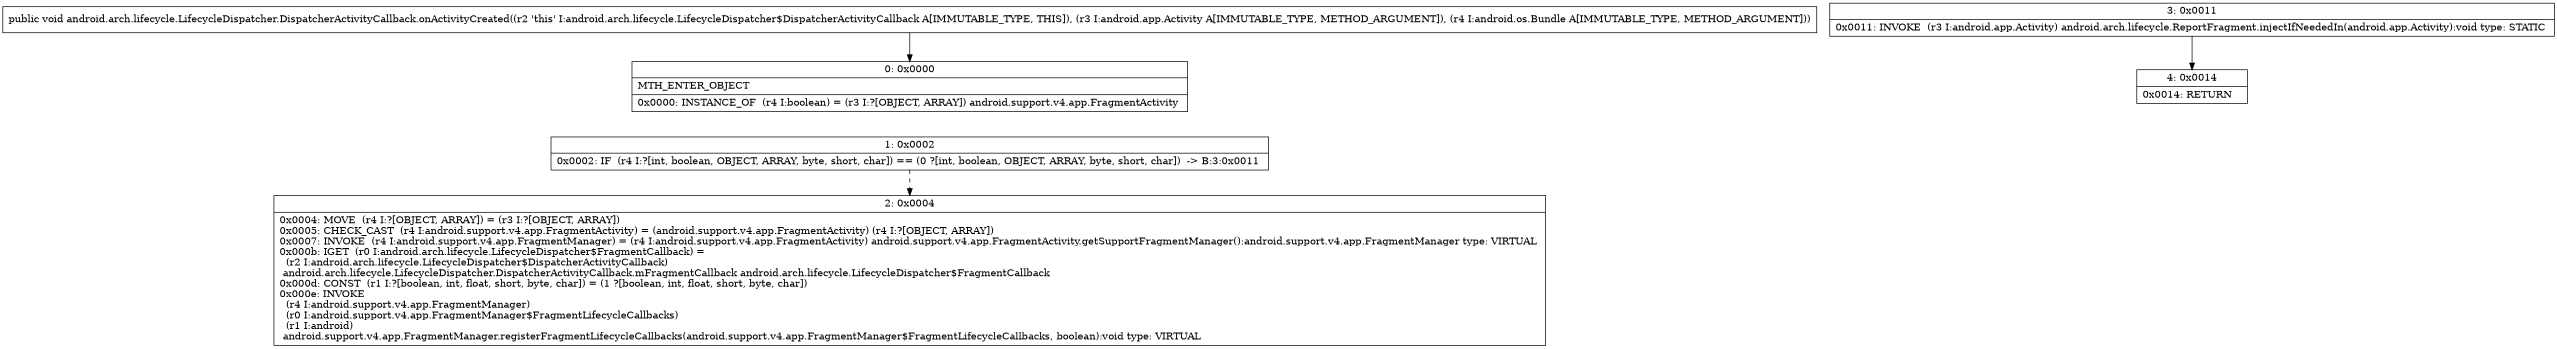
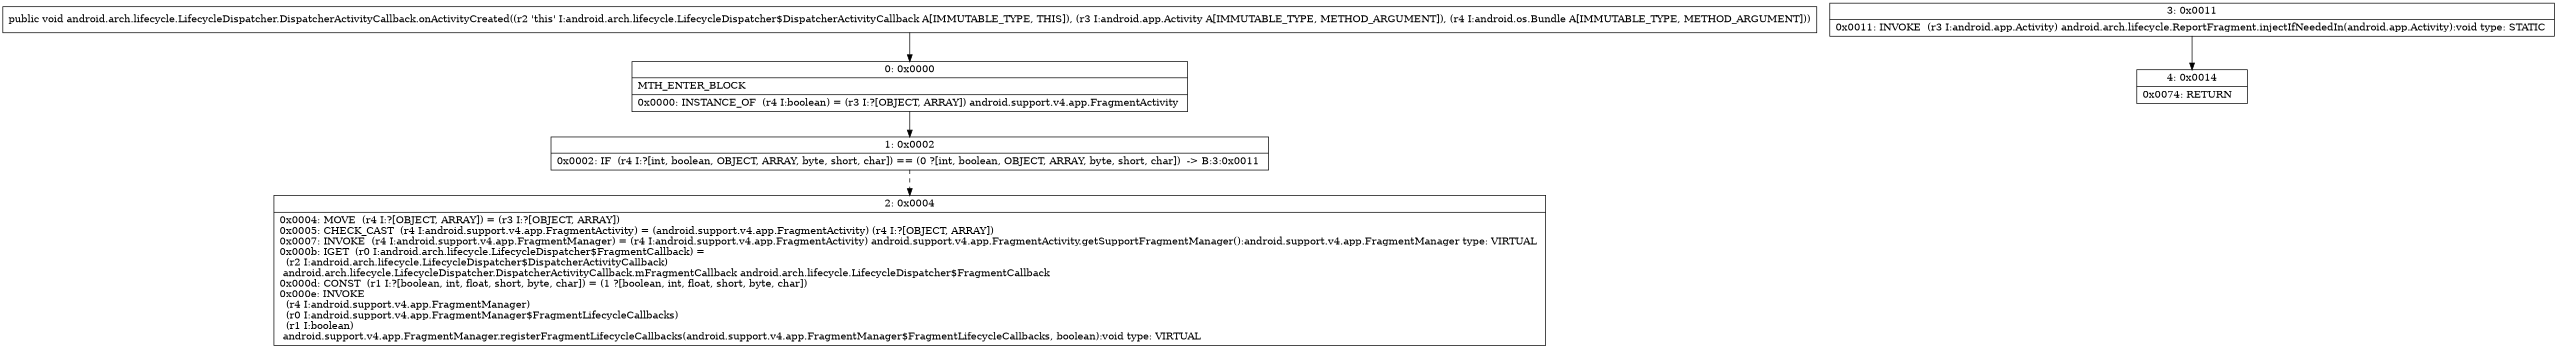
node "0: 0x0000": text "MTH_ENTER_OBJECT" -> "MTH_ENTER_BLOCK"
node "4: 0x0014": text "0x0014: RETURN" -> "0x0074: RETURN"
edge "0: 0x0000" -> "1: 0x0002": added
node "2: 0x0004": text "(r1 I:android)" -> "(r1 I:boolean)"
